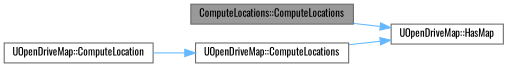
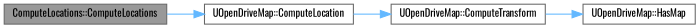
edge "ComputeLocations::ComputeLocations" -> "UOpenDriveMap::HasMap": now "ComputeLocations::ComputeLocations" -> "UOpenDriveMap::ComputeLocation"
node "UOpenDriveMap::ComputeLocations": label "UOpenDriveMap::ComputeLocations" -> "UOpenDriveMap::ComputeTransform"
